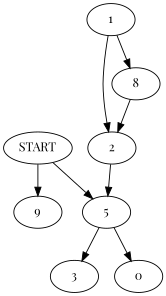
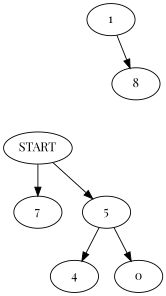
node "2": removed
node "9": label "9" -> "7"
node "3": label "3" -> "4"
